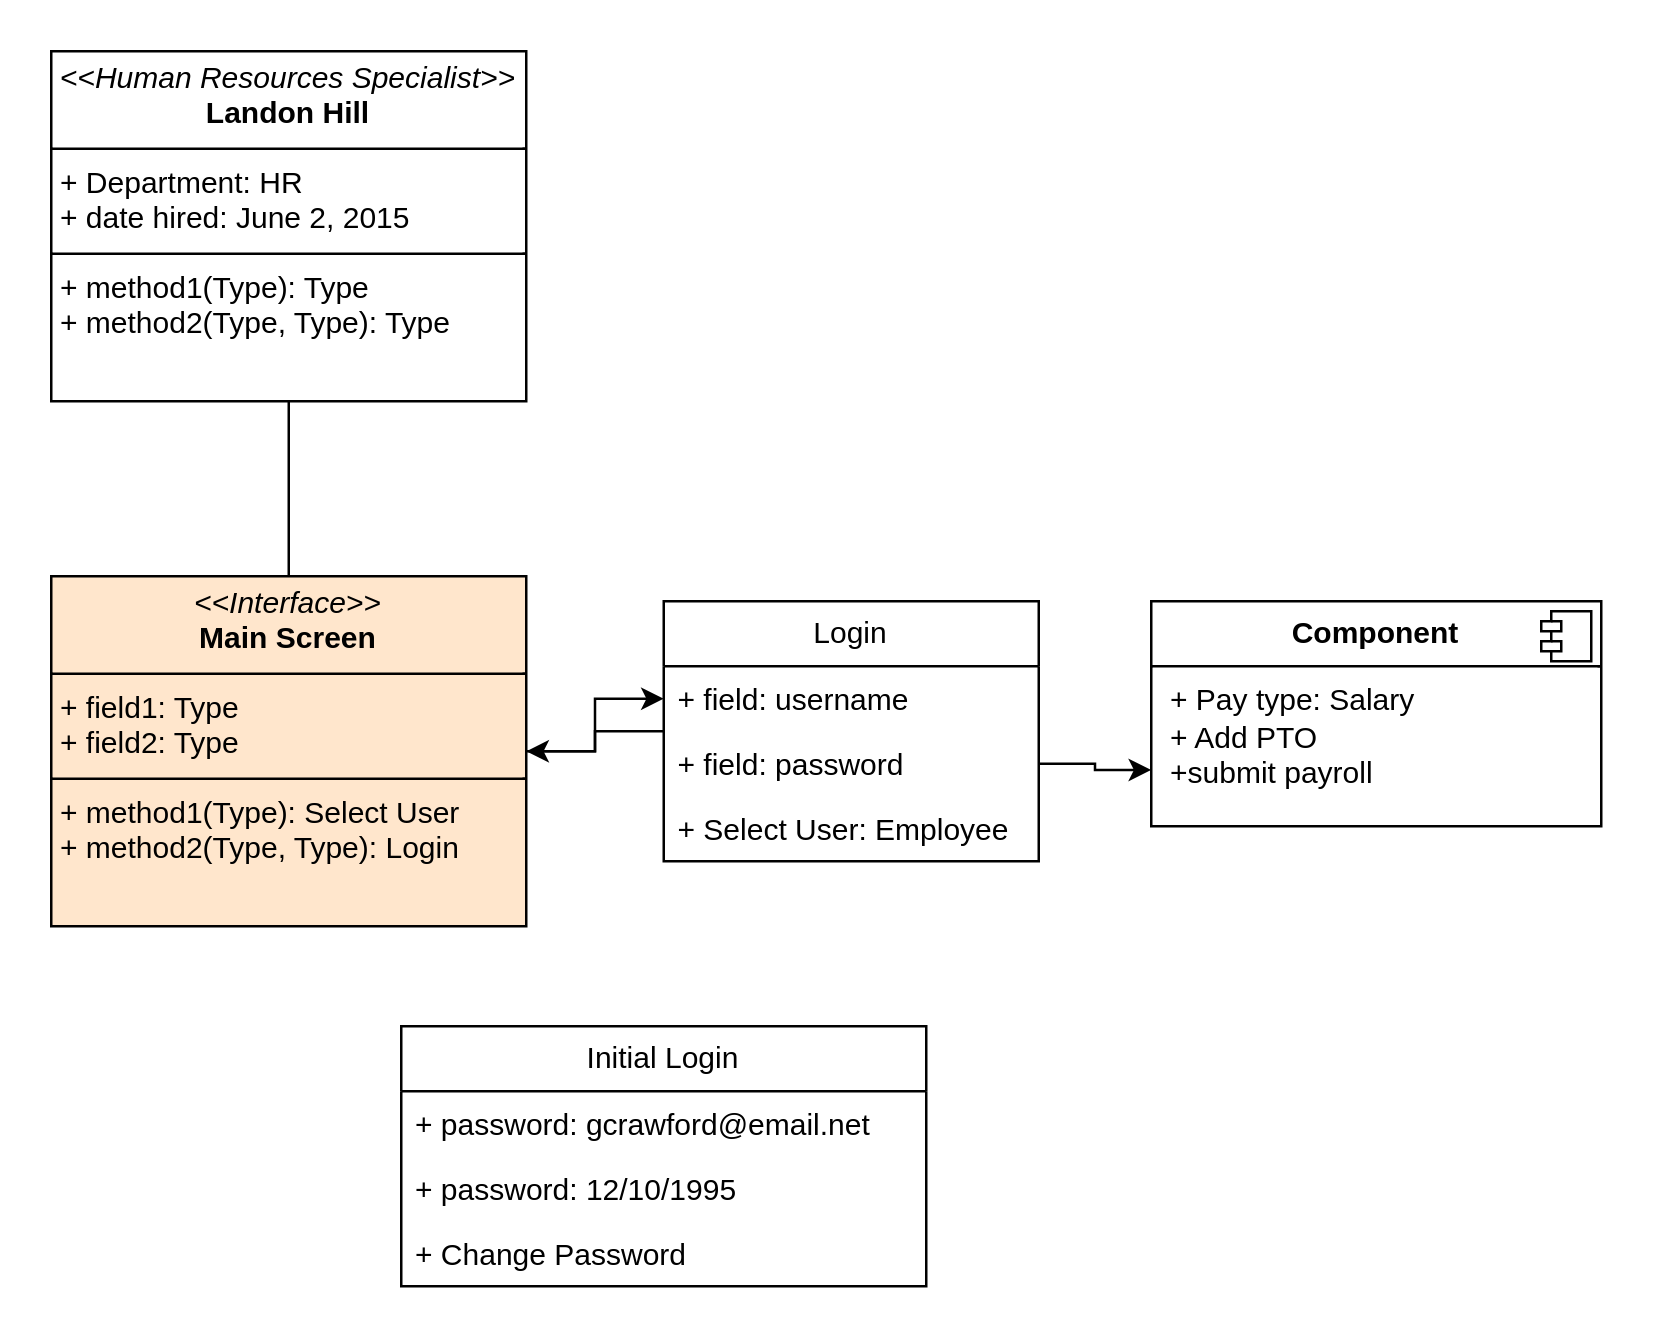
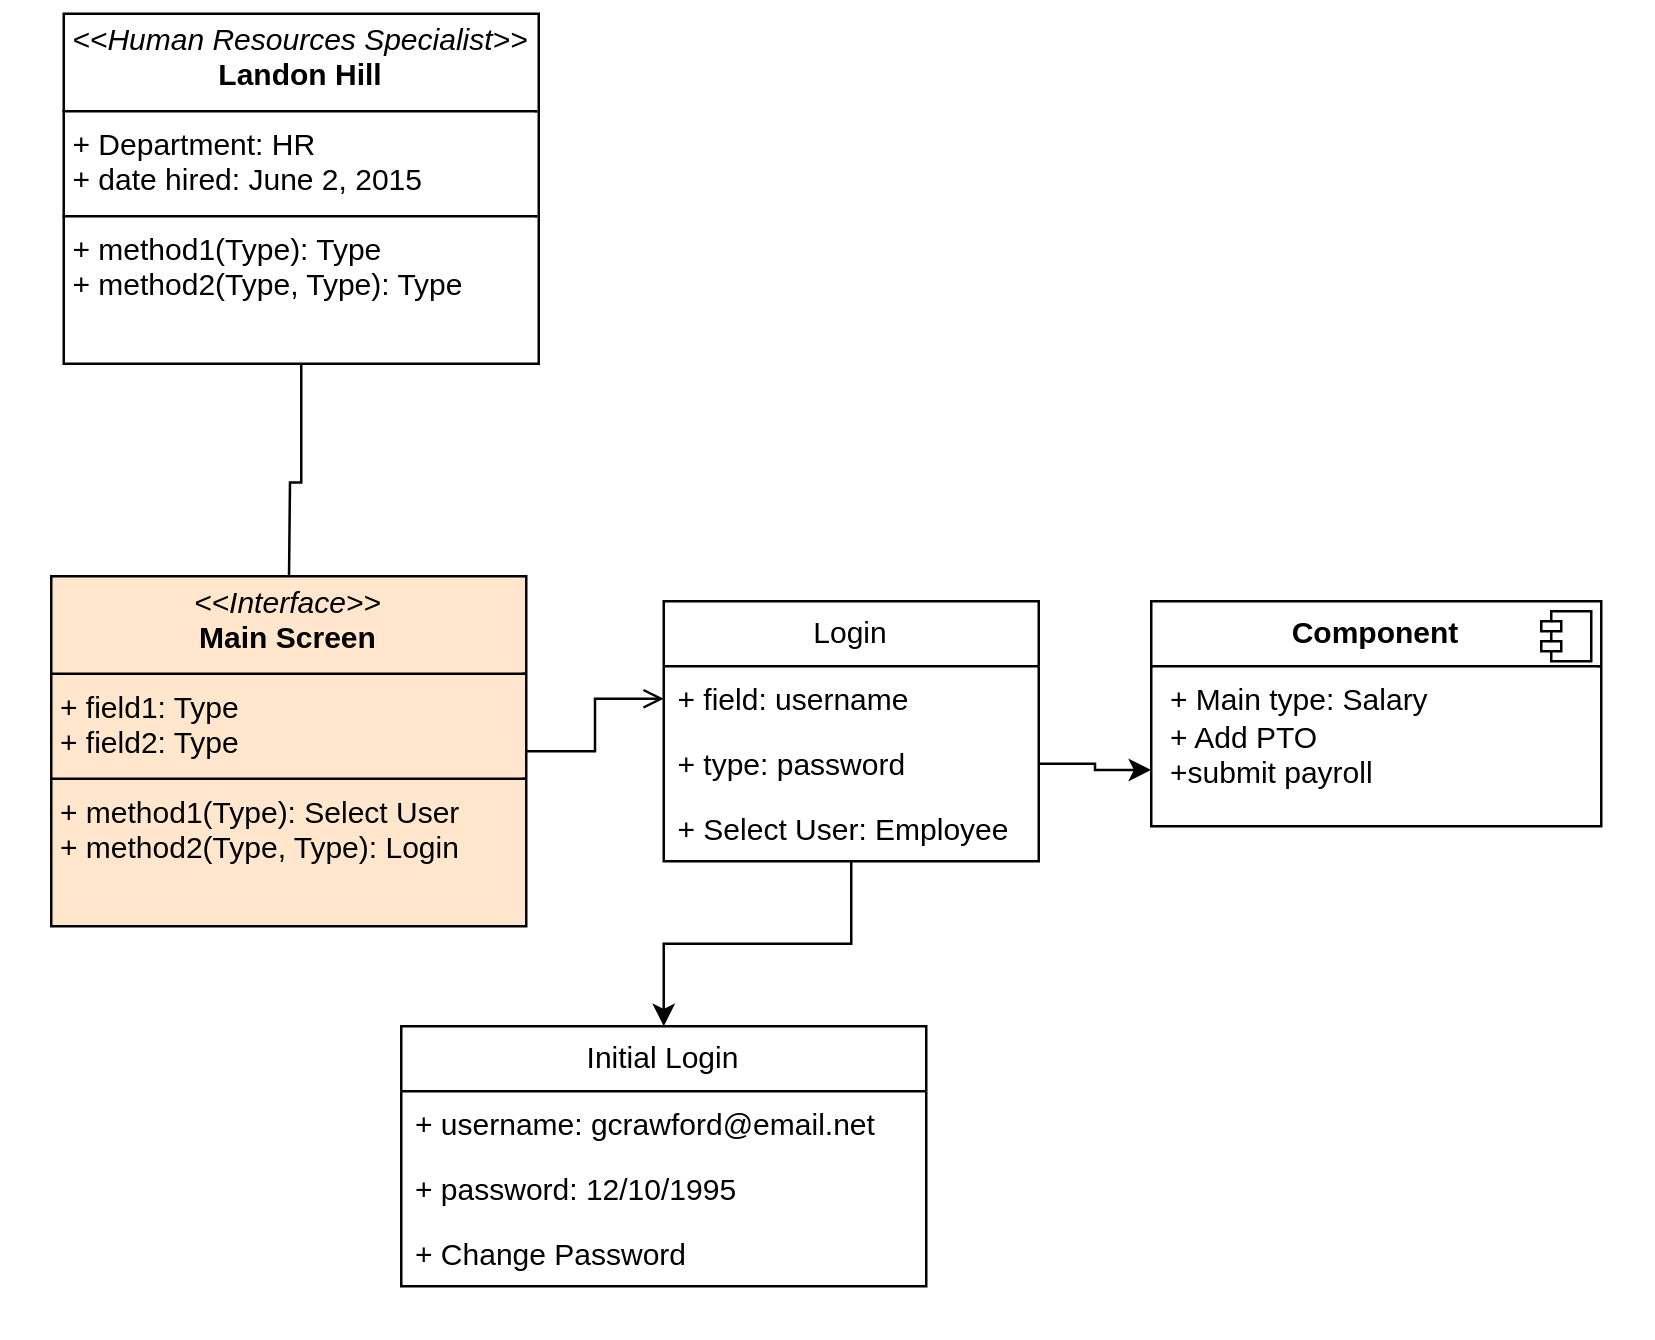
node "<<Human Resources Specialist>> Landon Hill + Department: HR + date hired: June 2, 2015 + method1(Type): Type + method2(Type, Type): Type": moved (289, 226) -> (301, 189)
node "Component + Pay type: Salary + Add PTO +submit payroll": label "Component + Pay type: Salary + Add PTO +submit payroll" -> "Component + Main type: Salary + Add PTO +submit payroll"
edge "<<Interface>> Main Screen + field1: Type + field2: Type + method1(Type): Select User + method2(Type, Type): Login" -> "+ field: username": arrowhead classic -> open
edge "Login" -> "<<Interface>> Main Screen + field1: Type + field2: Type + method1(Type): Select User + method2(Type, Type): Login": now "Login" -> "Initial Login"
node "+ field: password": label "+ field: password" -> "+ type: password"
node "+ password: gcrawford@email.net": label "+ password: gcrawford@email.net" -> "+ username: gcrawford@email.net"
